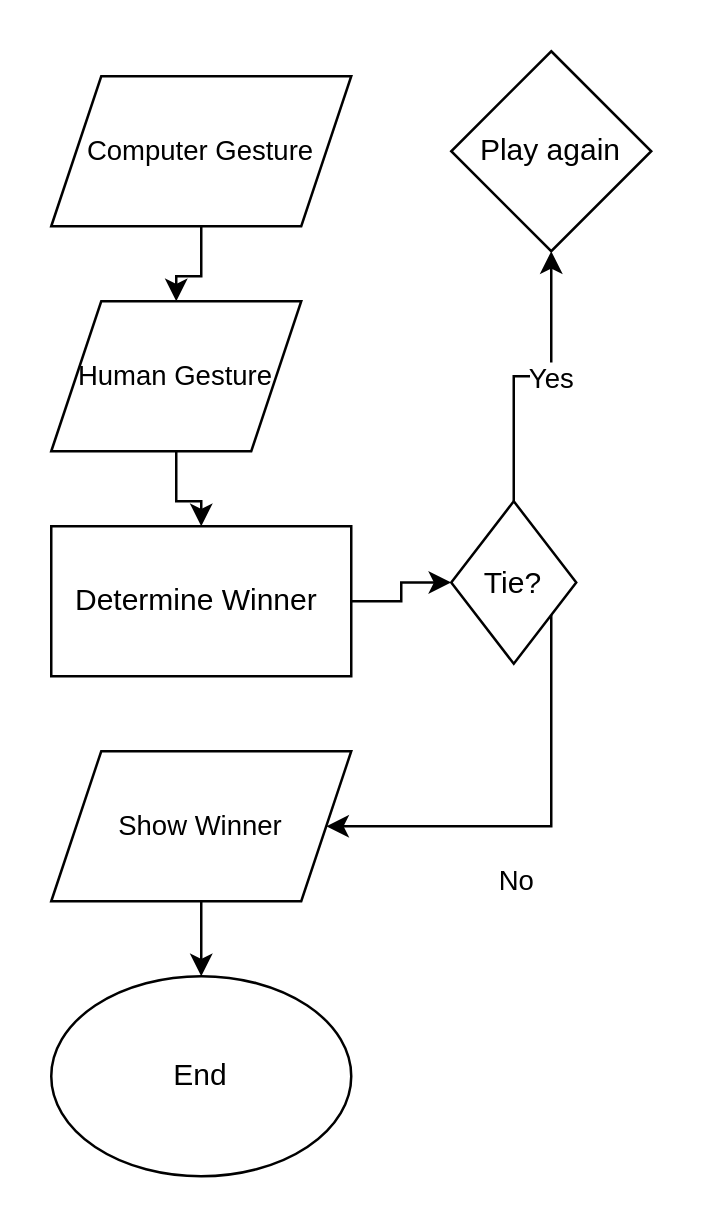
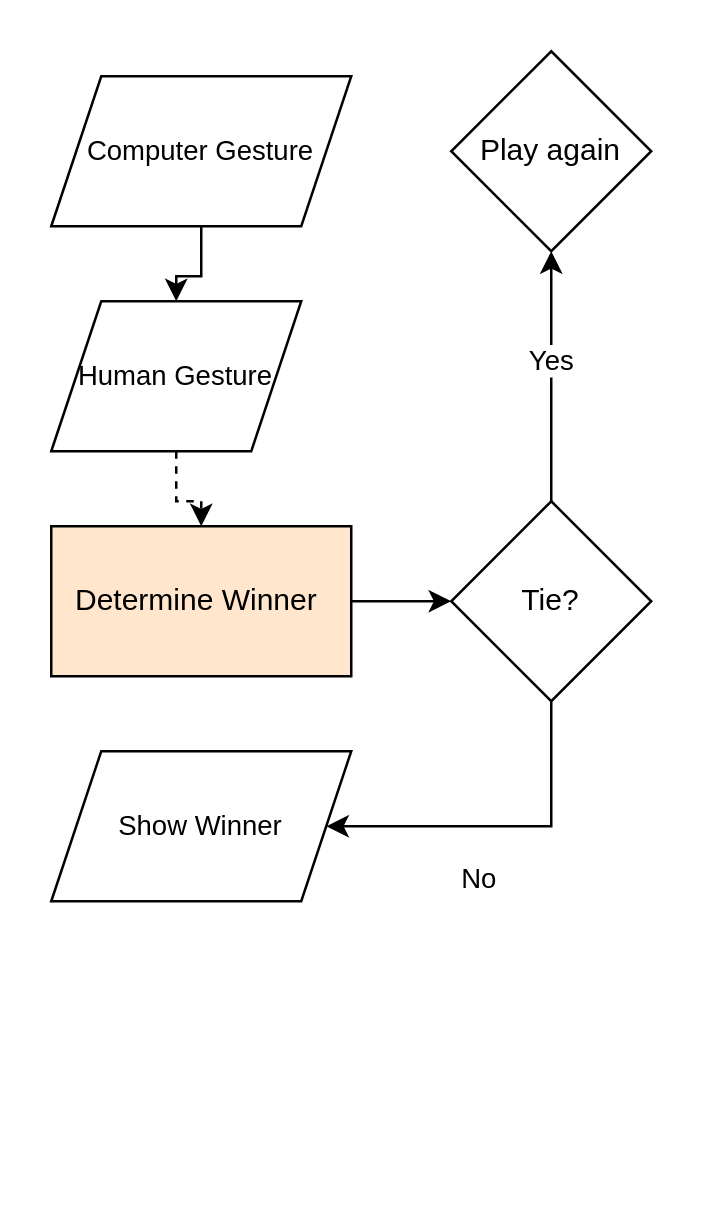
edge "Human Gesture" -> "Determine Winner": style solid -> dashed
node "Tie?": size 125x163 -> 200x200
node "Determine Winner": fillcolor #ffffff -> #ffe6cc
edge "Show Winner" -> "End": removed
node "End": removed
